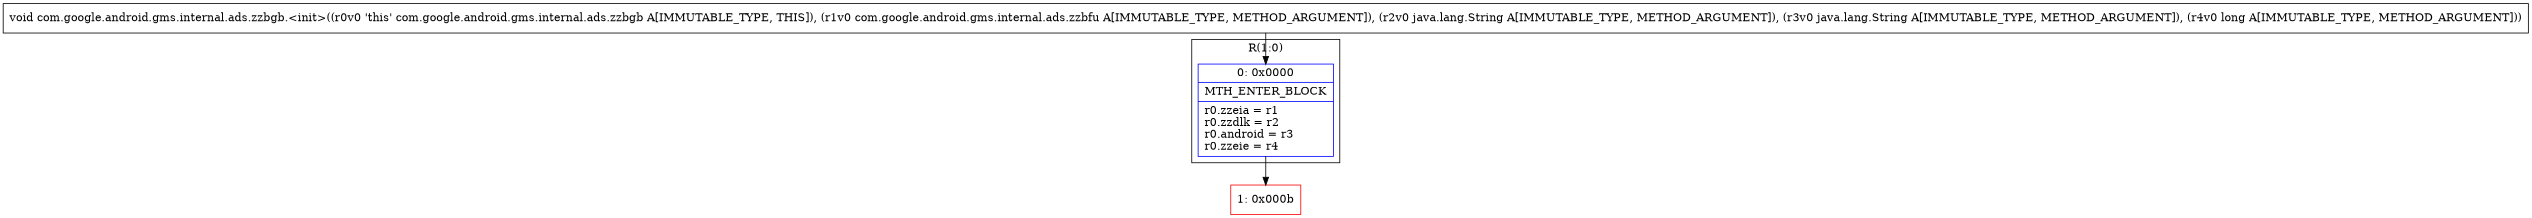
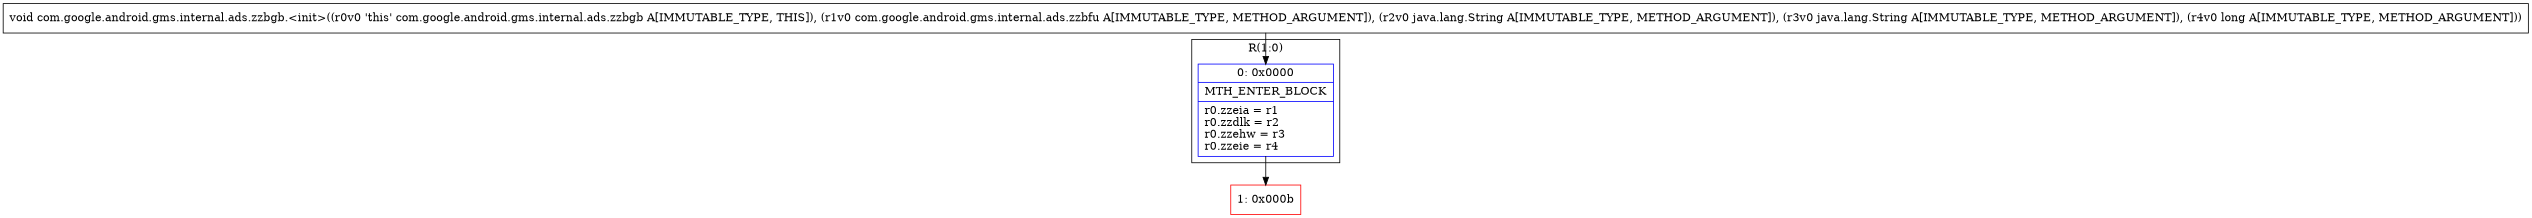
node "0: 0x0000": text "r0.android = r3" -> "r0.zzehw = r3"
